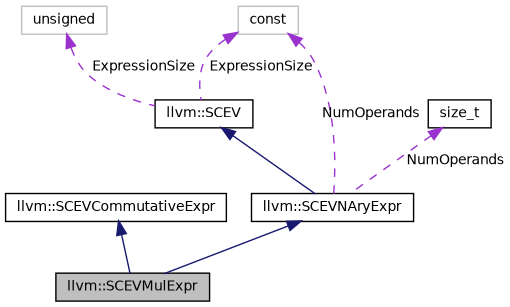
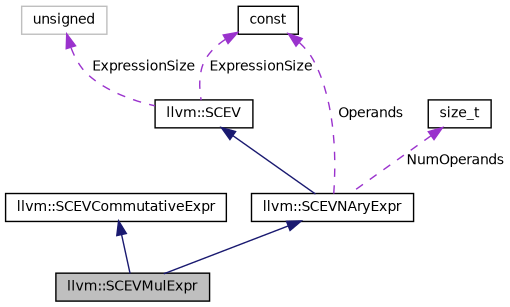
node "const": color grey75 -> black
edge "llvm::SCEVNAryExpr" -> "const": label " NumOperands" -> " Operands"
